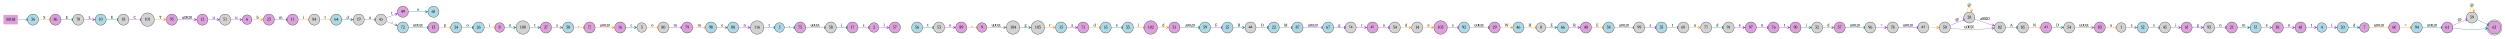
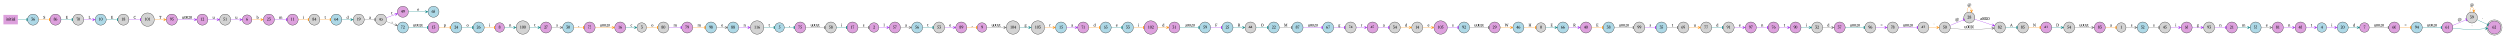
edge "57" -> "56": added, label "a"
edge "7" -> "60": color darkorange -> gray40
